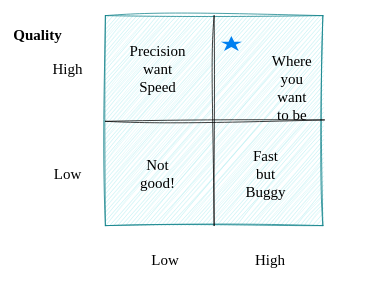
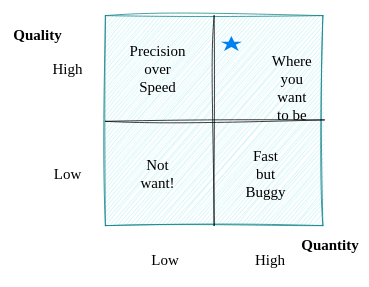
node "Precision want Speed": label "Precision want Speed" -> "Precision over Speed"
node "Not good!": label "Not good!" -> "Not want!"
node "Quantity": added
